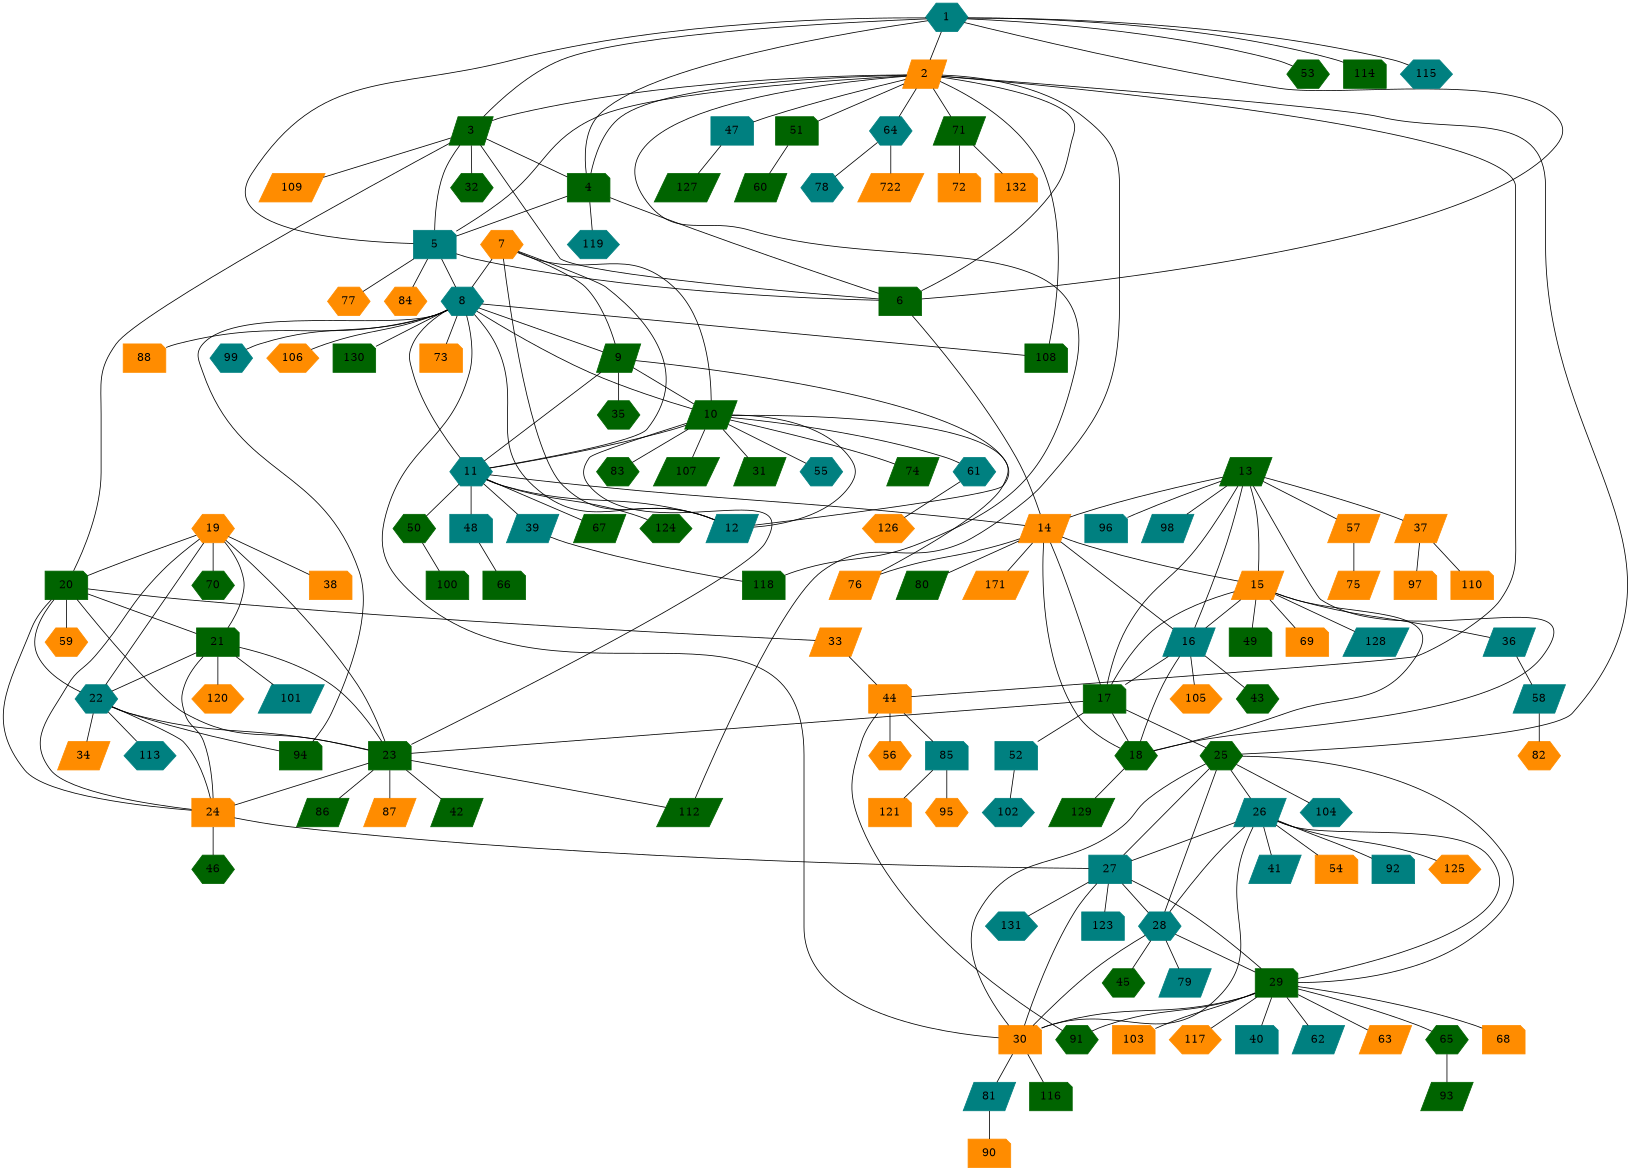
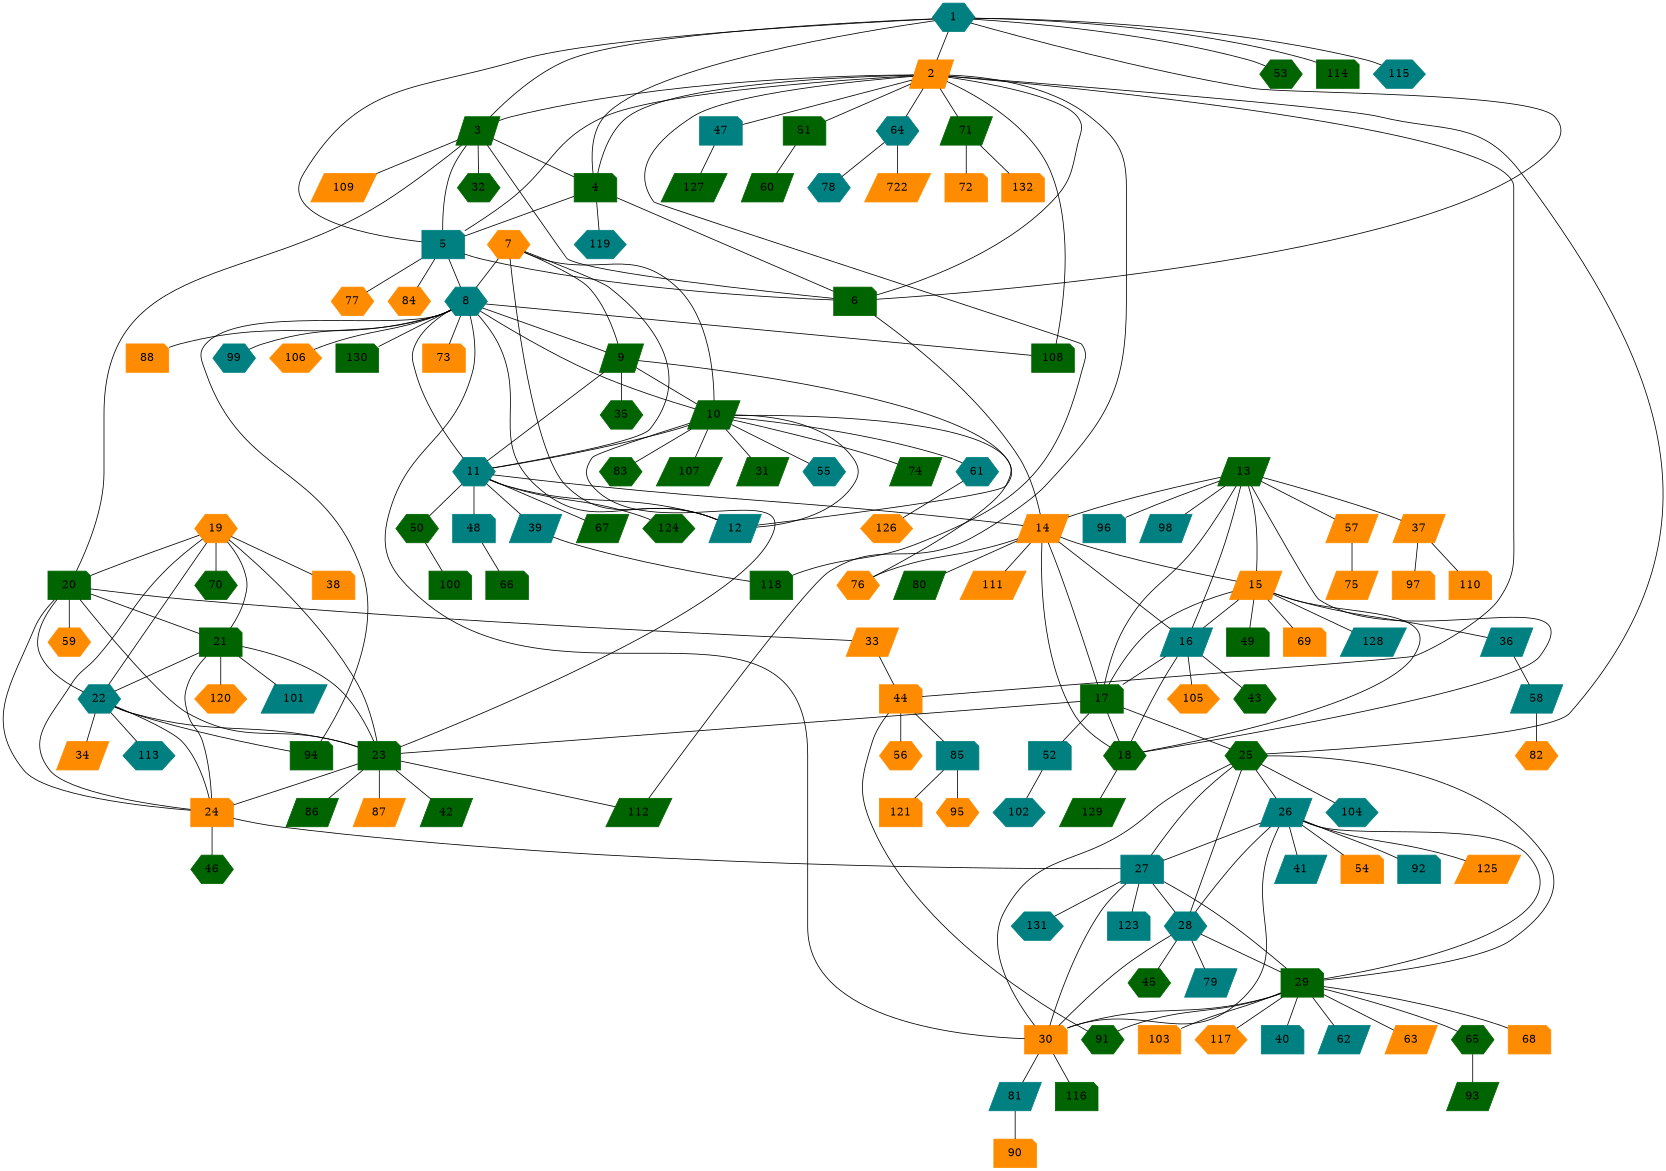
node "76": shape parallelogram -> hexagon
node "171": label "171" -> "111"
node "125": shape hexagon -> parallelogram
